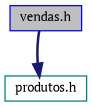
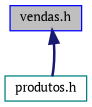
edge "vendas.h" -> "produtos.h": reversed
